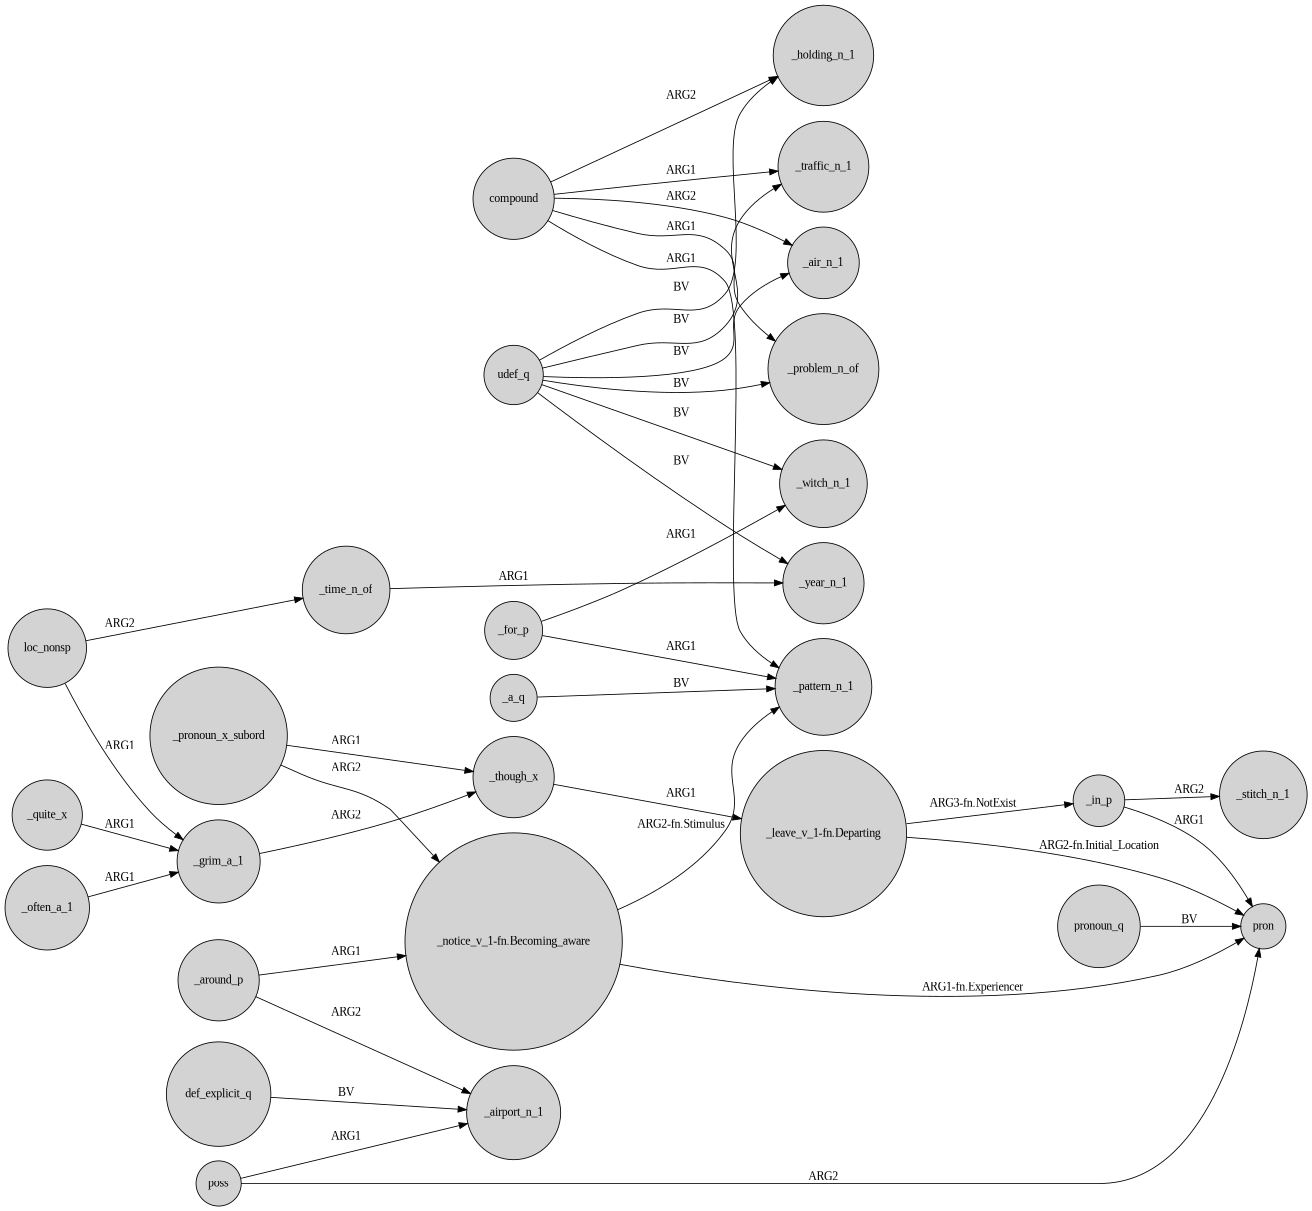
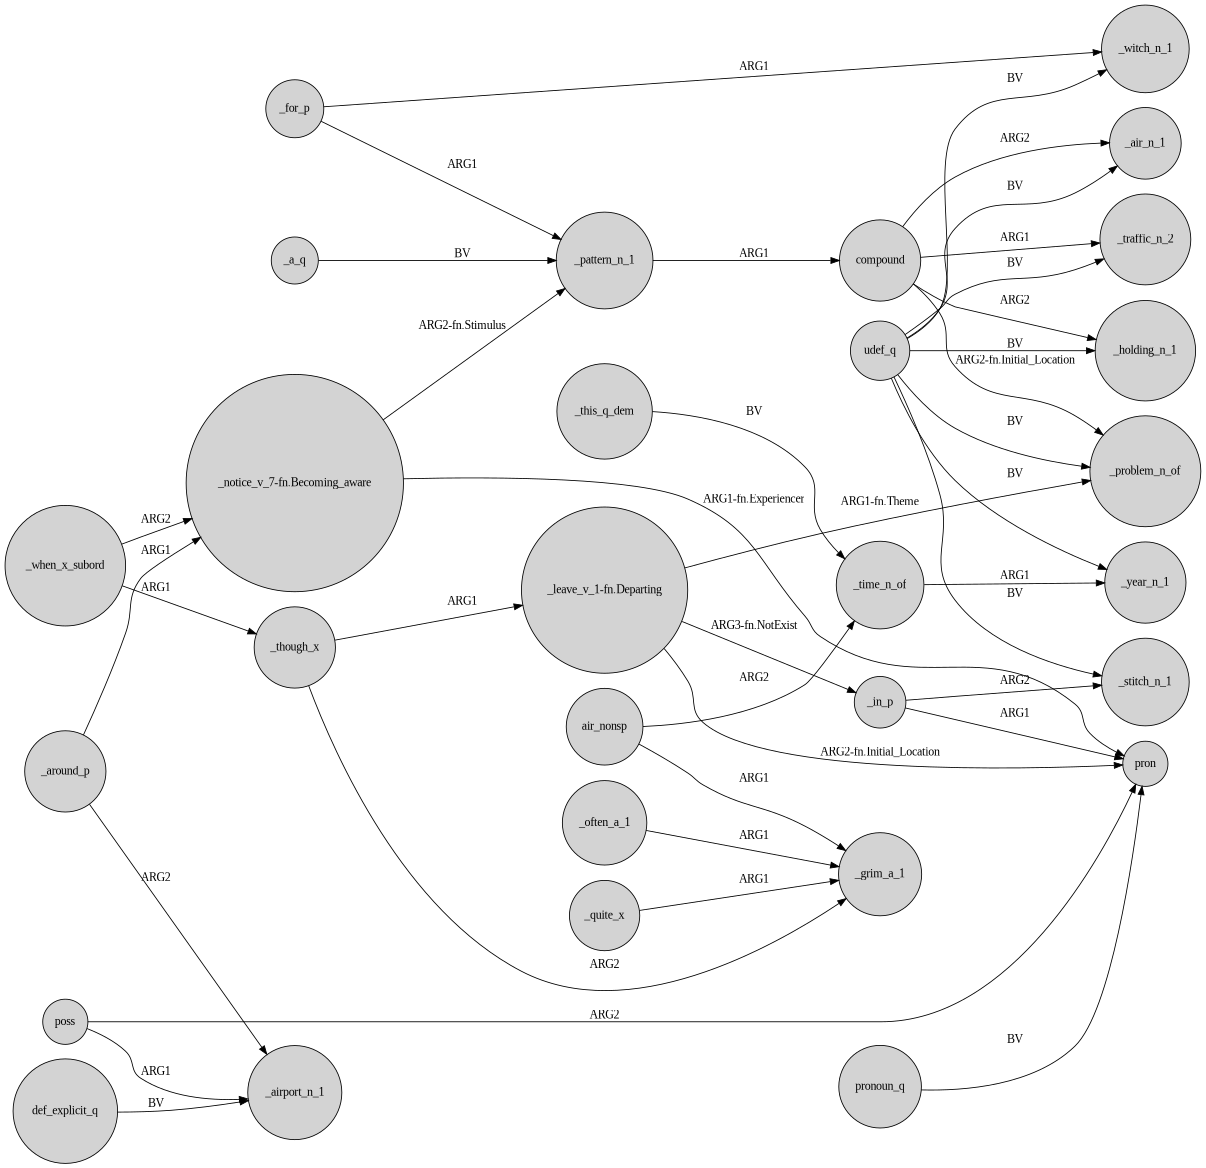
node "_traffic_n_1": label "_traffic_n_1" -> "_traffic_n_2"
edge "compound" -> "_problem_n_of": label "ARG1" -> "ARG2-fn.Initial_Location"
edge "compound" -> "_pattern_n_1": reversed
node "_this_q_dem": added
edge "_leave_v_1-fn.Departing" -> "_problem_n_of": added, label "ARG1-fn.Theme"
edge "udef_q" -> "_stitch_n_1": added, label "BV"
node "loc_nonsp": label "loc_nonsp" -> "air_nonsp"
node "_pronoun_x_subord": label "_pronoun_x_subord" -> "_when_x_subord"
edge "_grim_a_1" -> "_though_x": reversed
node "_notice_v_1-fn.Becoming_aware": label "_notice_v_1-fn.Becoming_aware" -> "_notice_v_7-fn.Becoming_aware"
